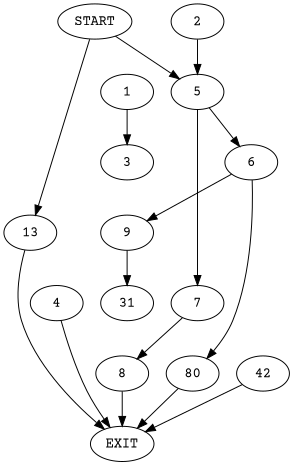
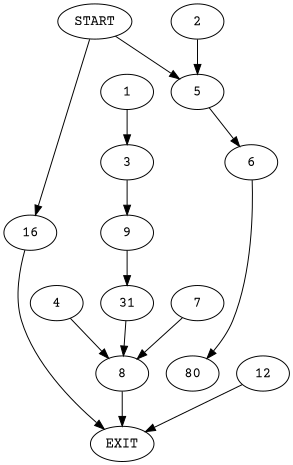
edge "5" -> "7": removed
edge "6" -> "9": now "3" -> "9"
node "13": label "13" -> "16"
edge "31" -> "8": added
edge "4" -> "EXIT": now "4" -> "8"
node "42": label "42" -> "12"
edge "80" -> "EXIT": removed
